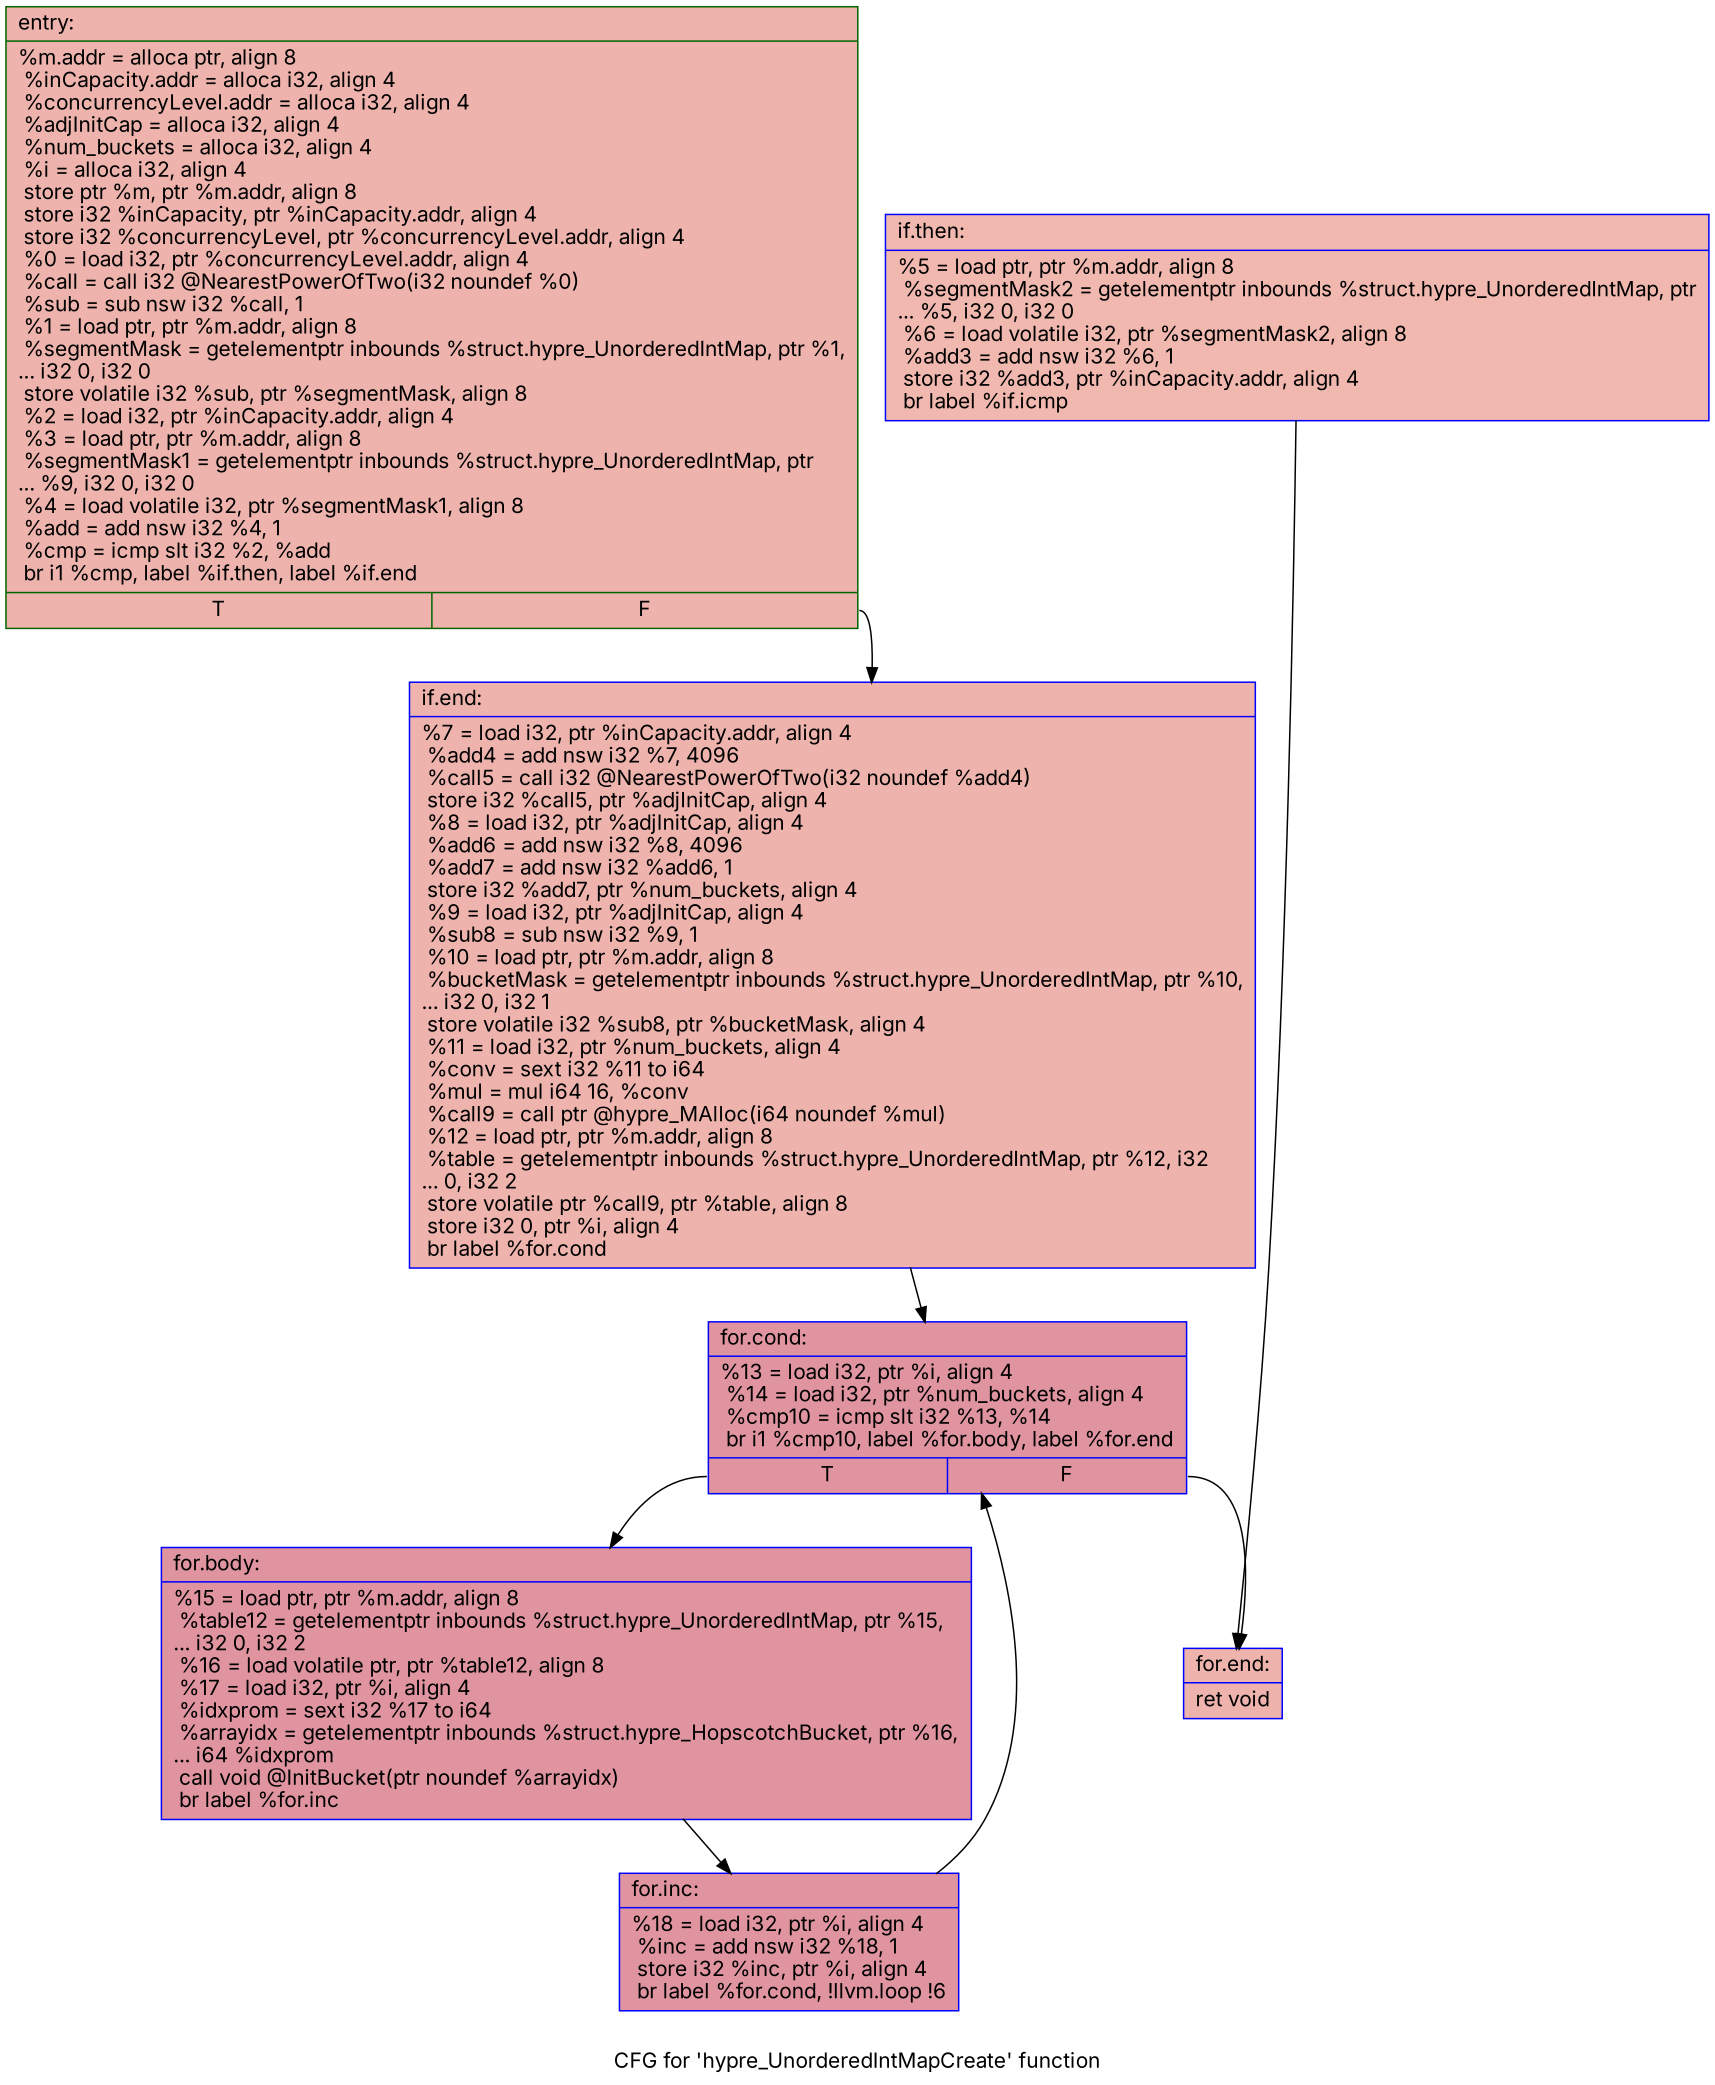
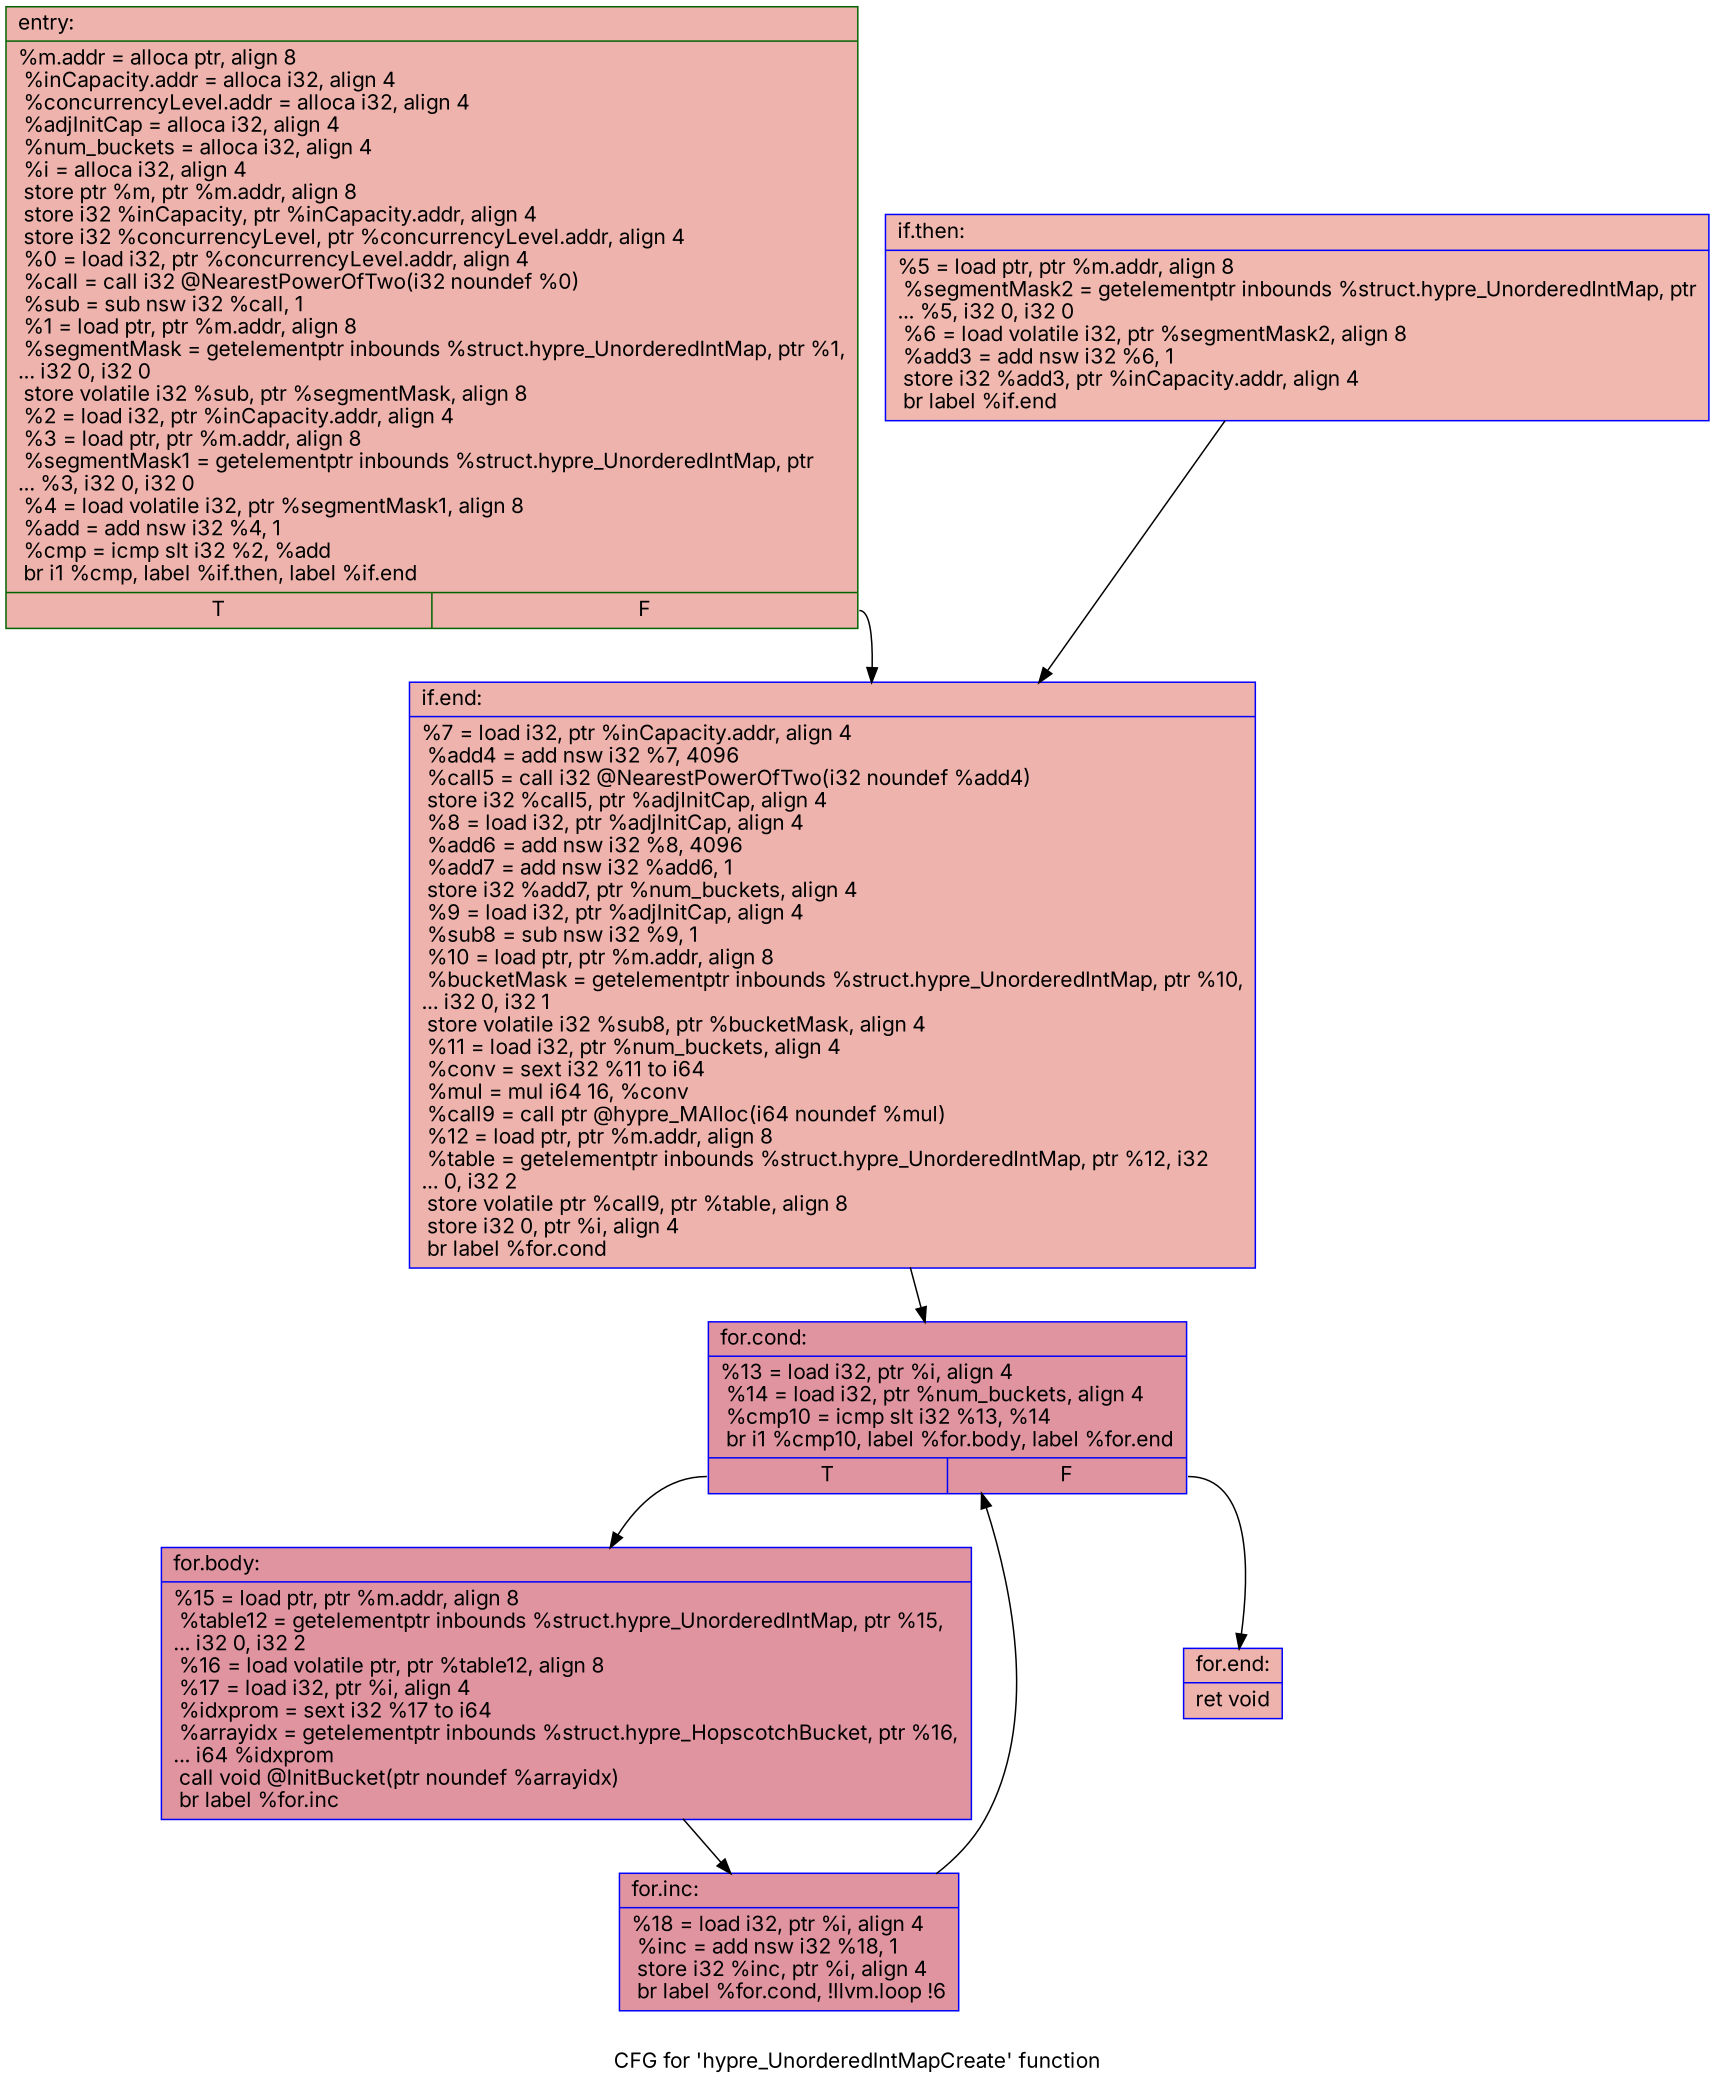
node "if.then:": text "br label %if.icmp" -> "br label %if.end"
node "entry:": text "... %9, i32 0, i32 0" -> "... %3, i32 0, i32 0"
edge "if.then:" -> "for.end:": now "if.then:" -> "if.end:"
